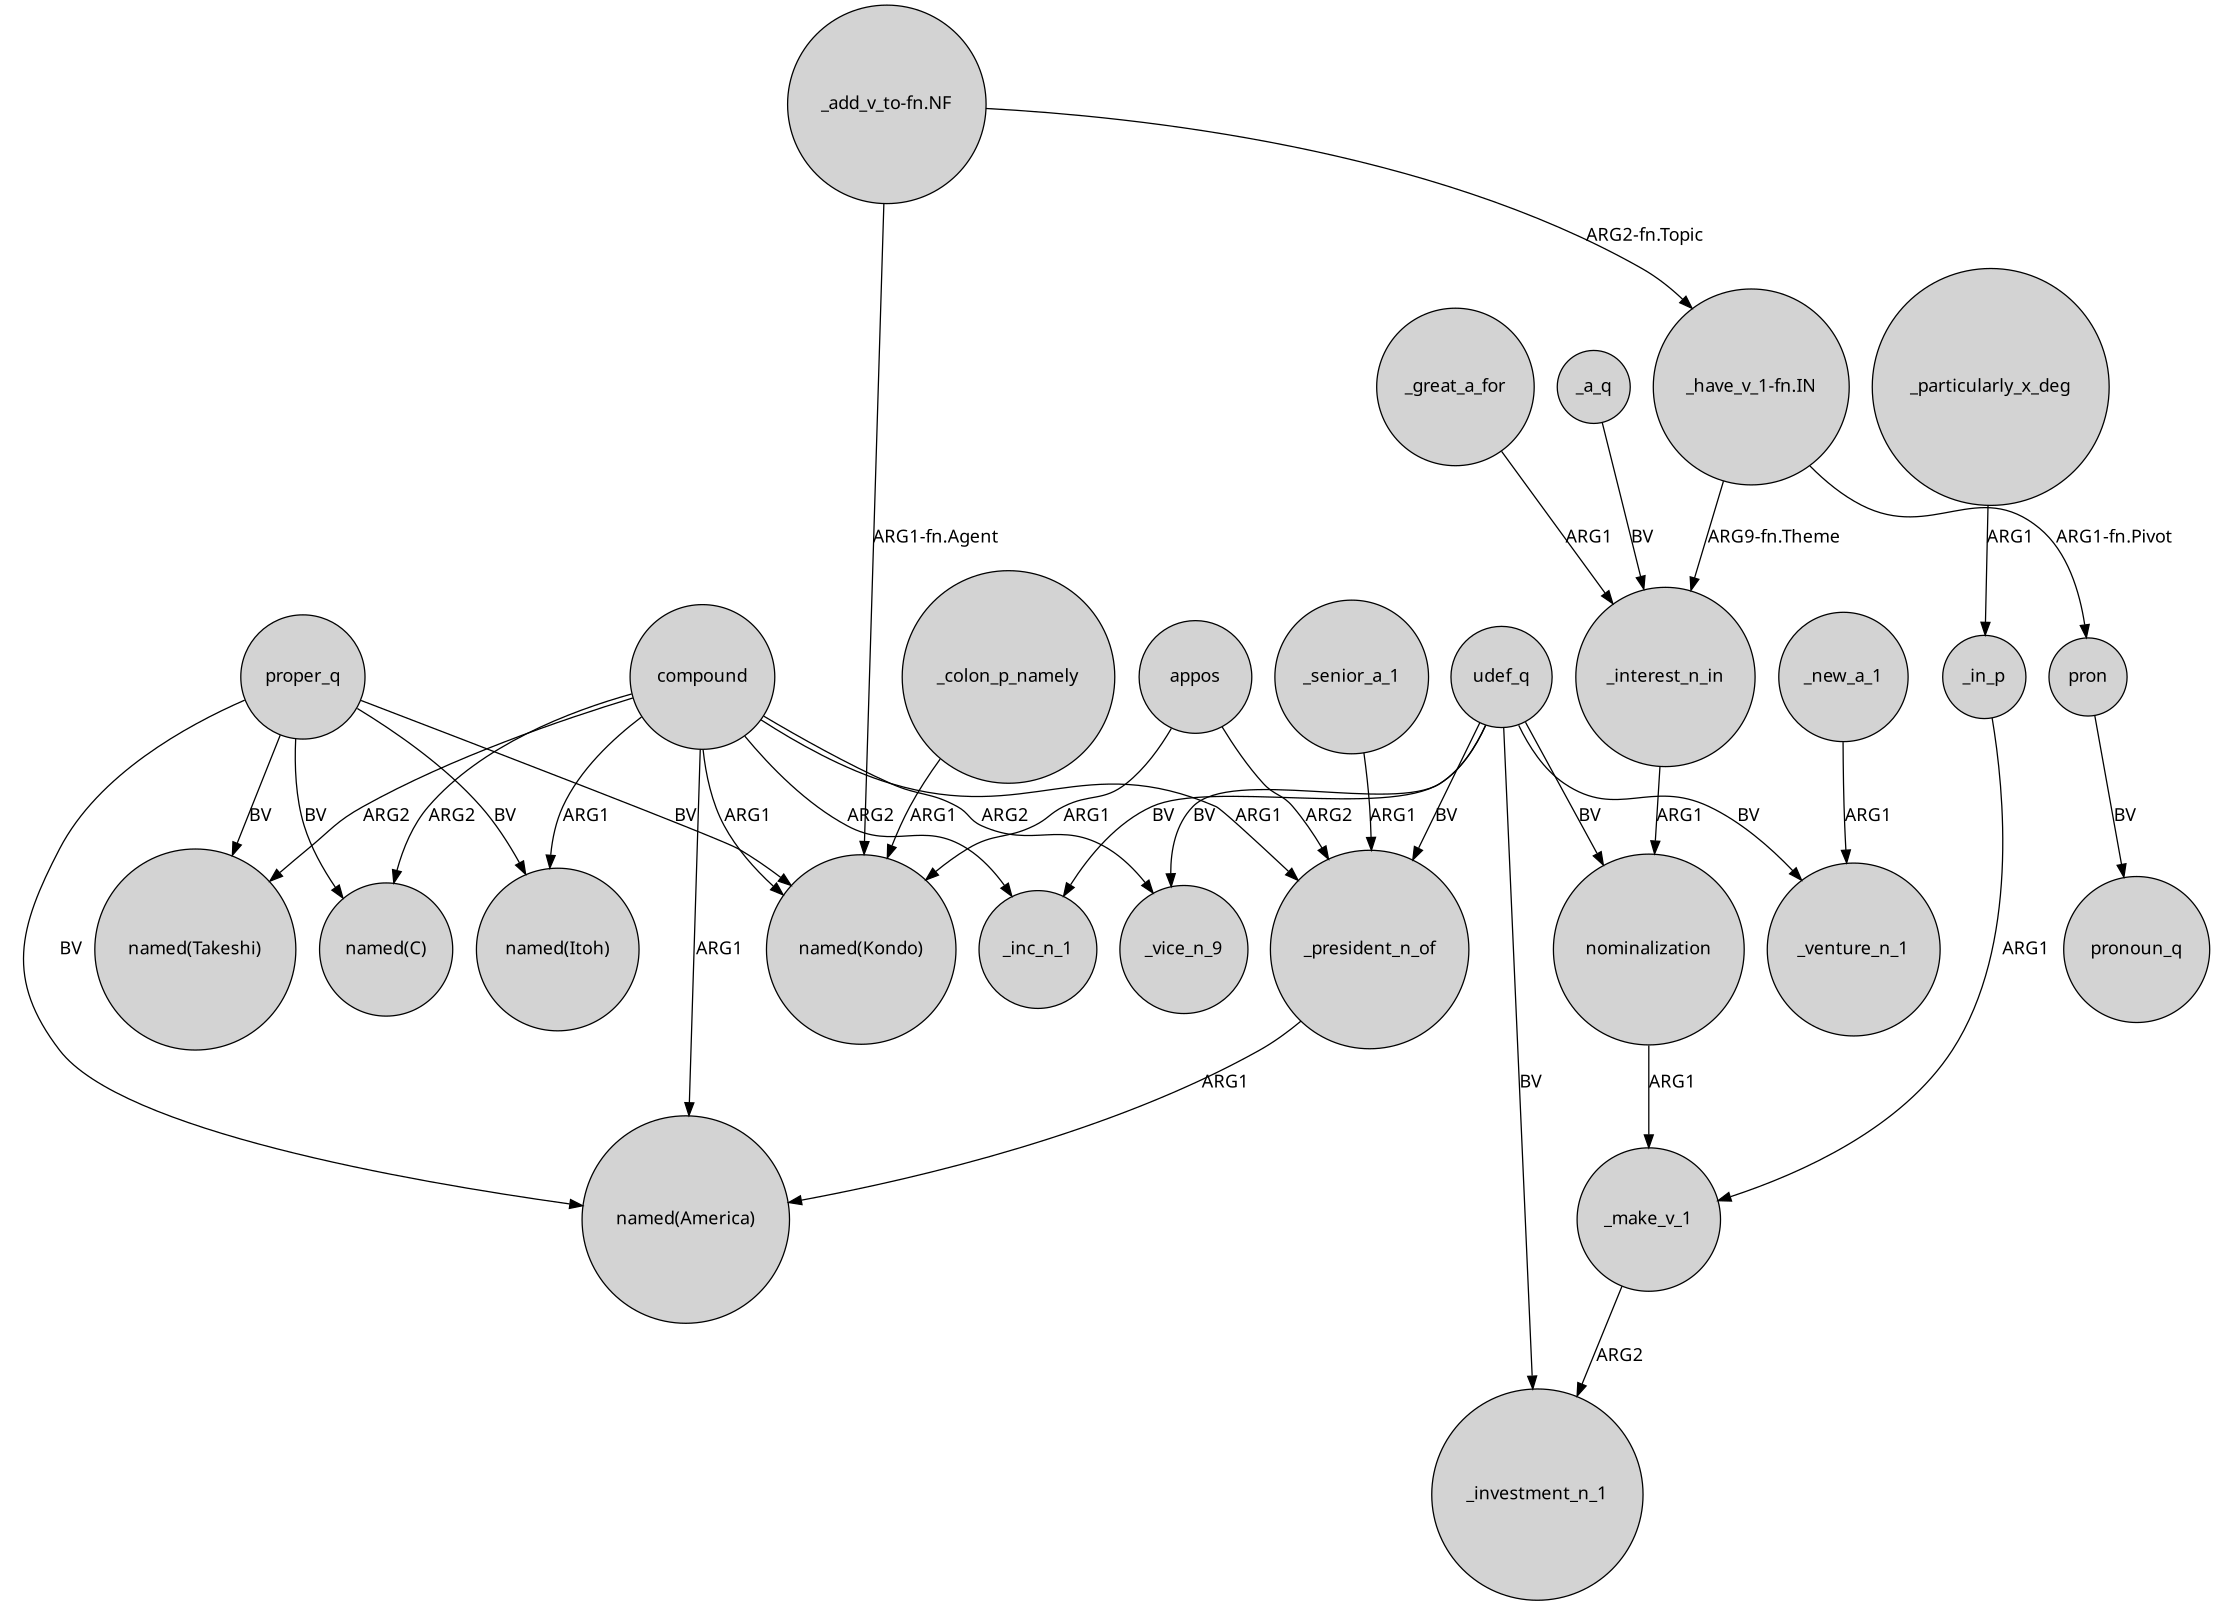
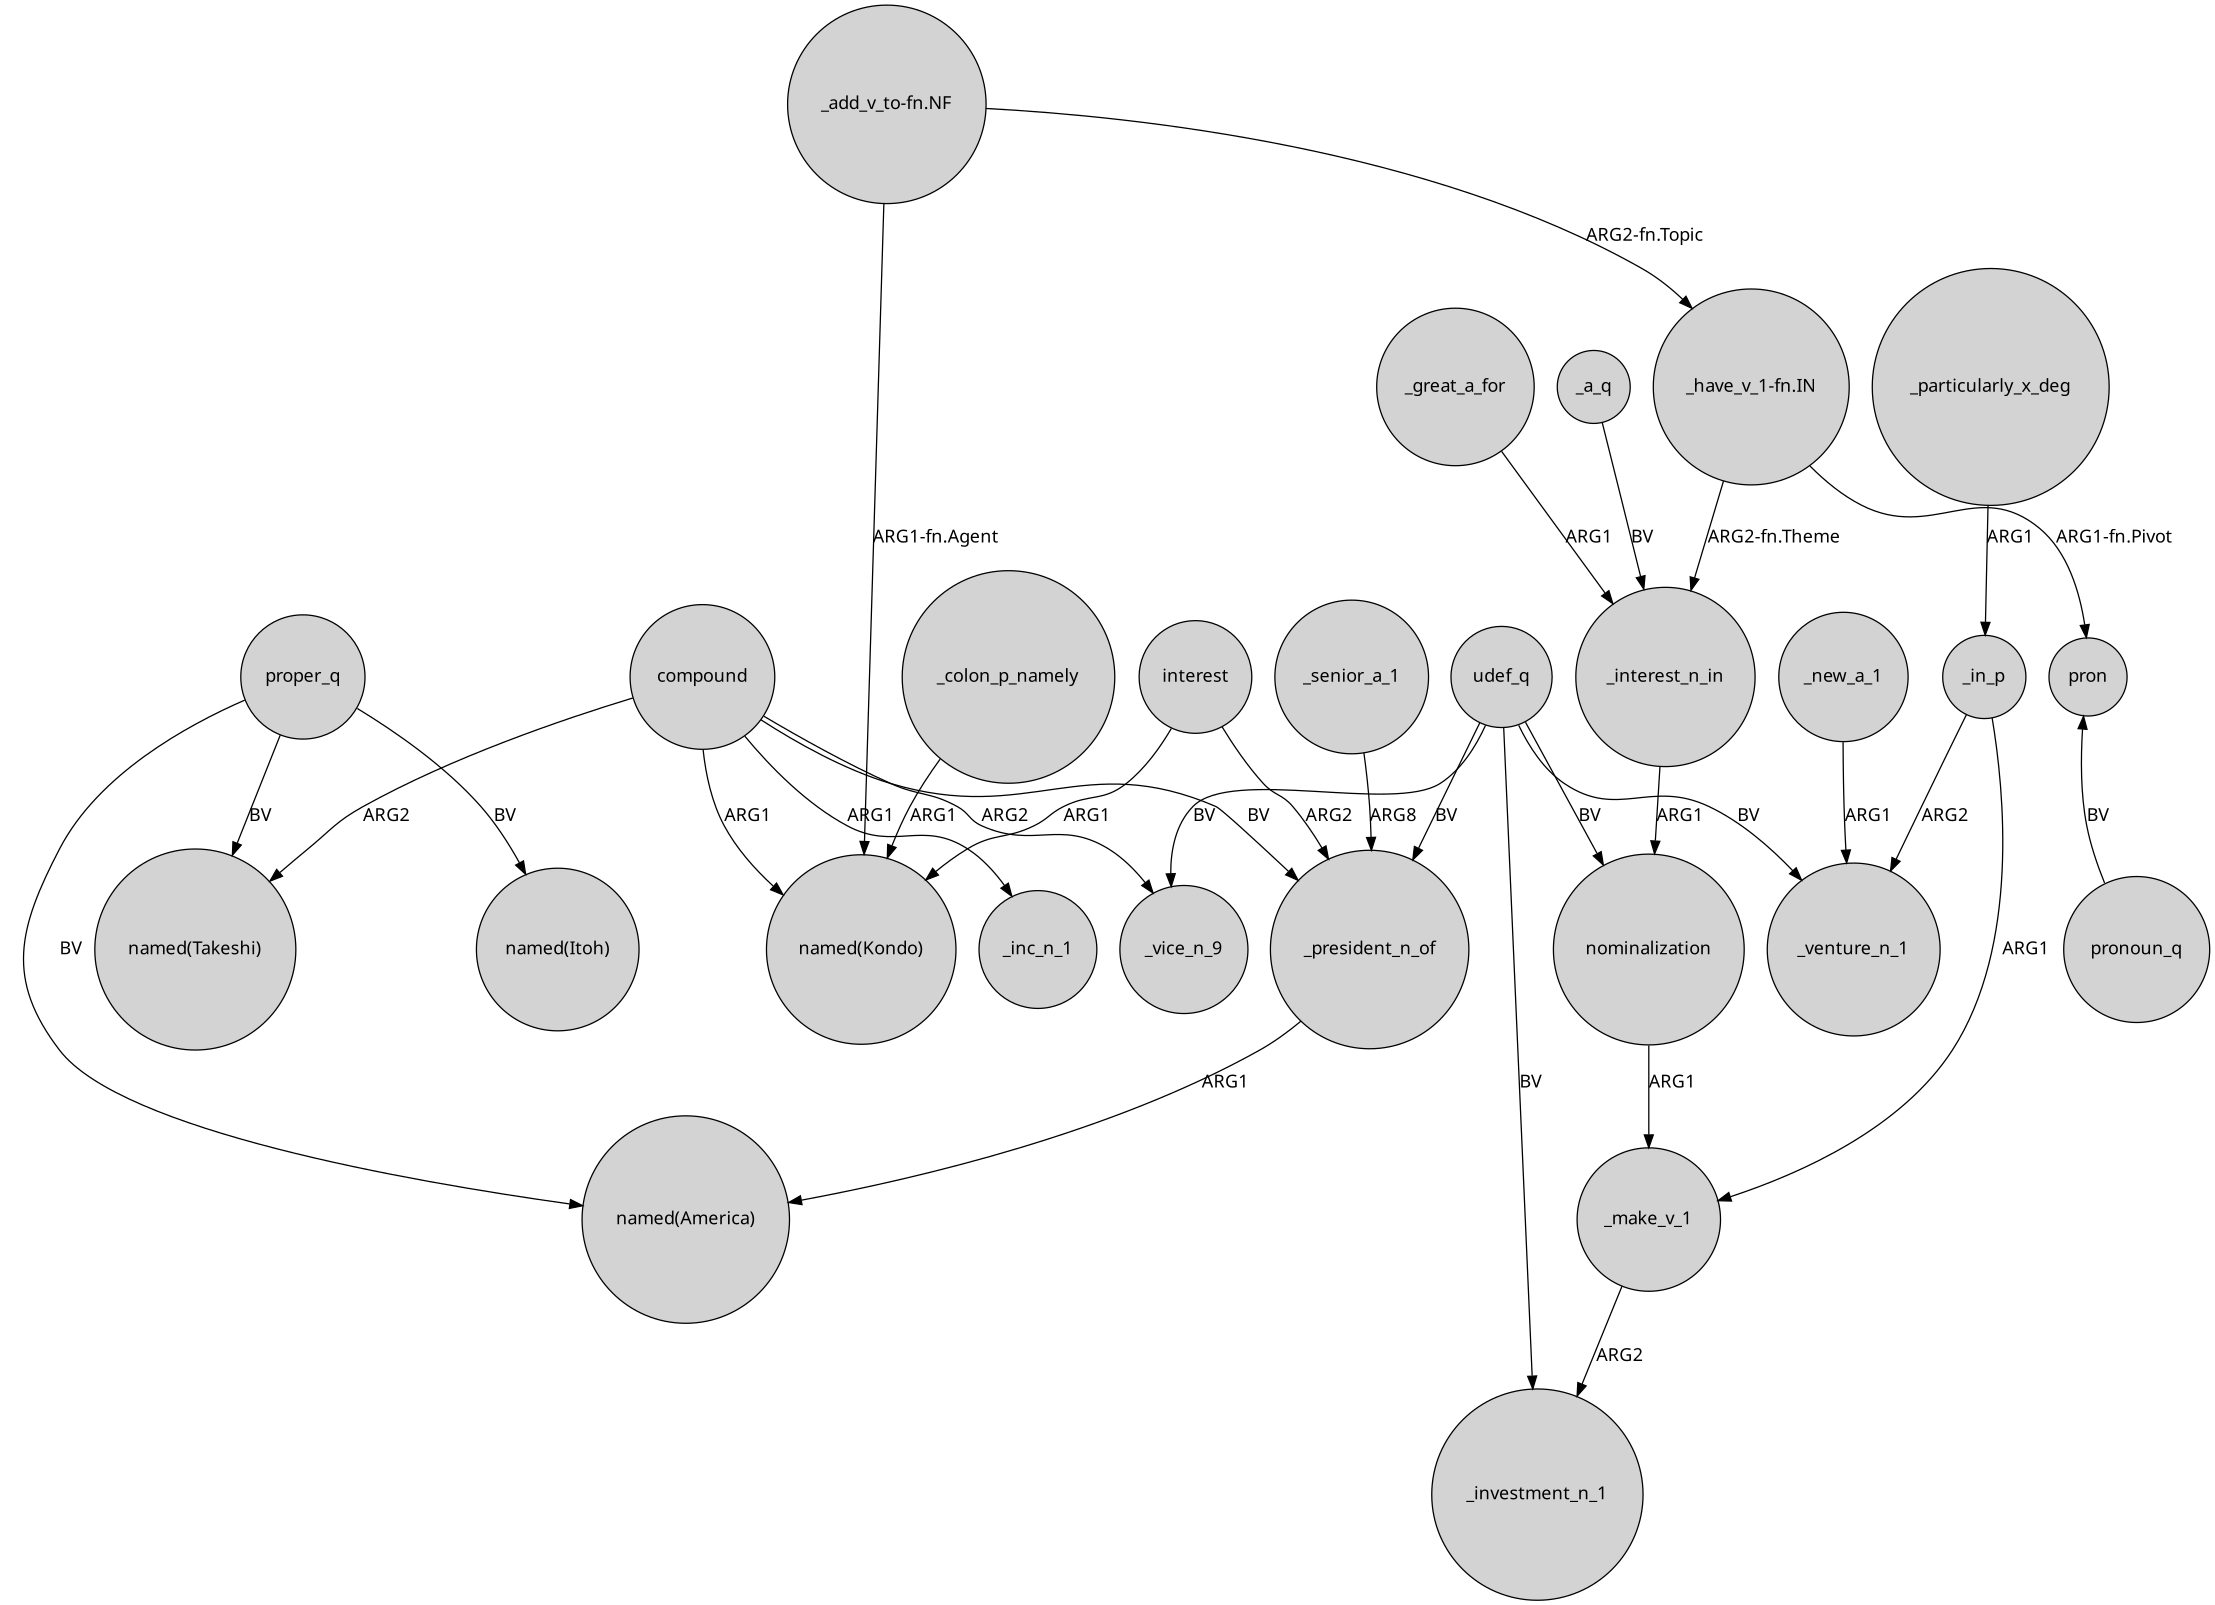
edge "_have_v_1-fn.IN" -> "_interest_n_in": label "ARG9-fn.Theme" -> "ARG2-fn.Theme"
node "appos": label "appos" -> "interest"
edge "compound" -> "named(Itoh)": removed, label "ARG1"
edge "proper_q" -> "named(Kondo)": removed, label "BV"
edge "_in_p" -> "_venture_n_1": added, label "ARG2"
edge "pron" -> "pronoun_q": reversed
edge "udef_q" -> "_inc_n_1": removed, label "BV"
edge "compound" -> "_inc_n_1": label "ARG2" -> "ARG1"
edge "compound" -> "_president_n_of": label "ARG1" -> "BV"
edge "_senior_a_1" -> "_president_n_of": label "ARG1" -> "ARG8"
edge "compound" -> "named(America)": removed, label "ARG1"
node "named(C)": removed
